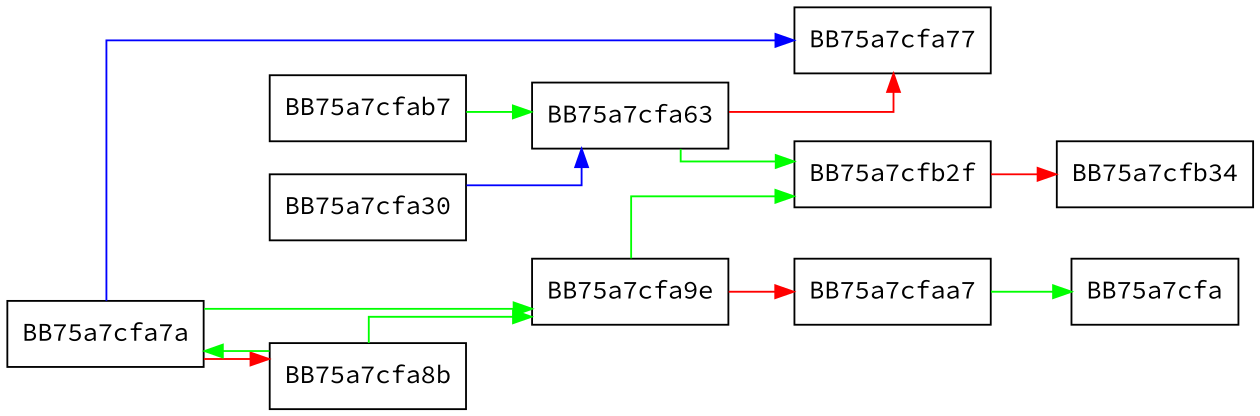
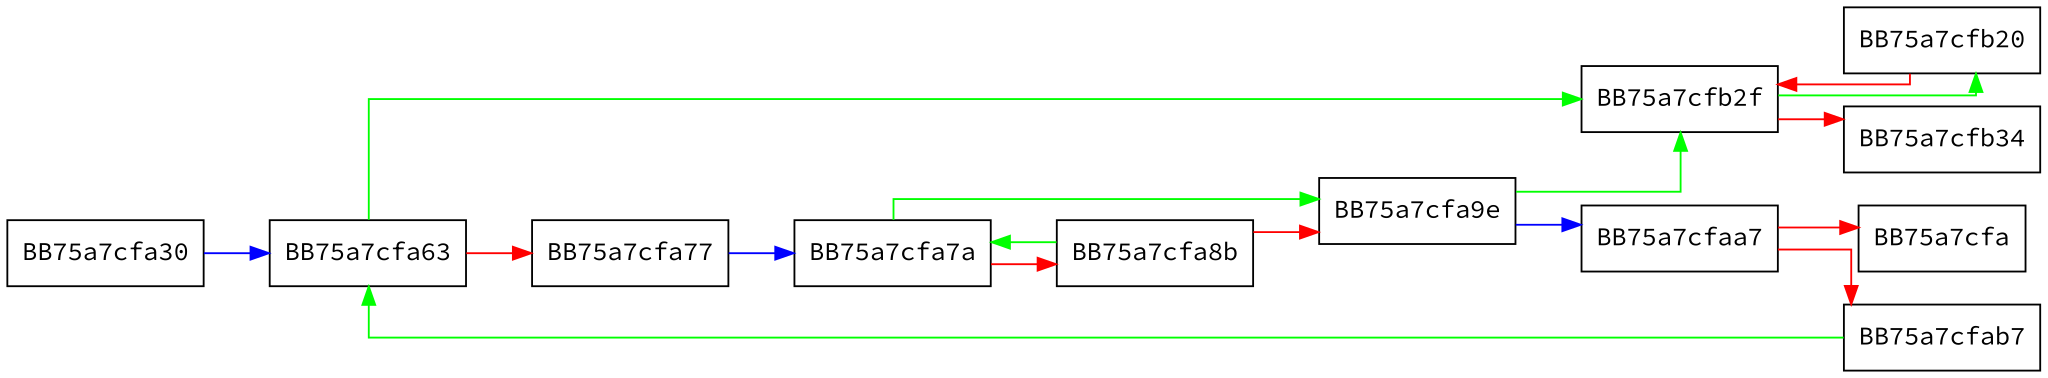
edge "BB75a7cfa7a" -> "BB75a7cfa77": reversed
node "BB75a7cfb20": added
edge "BB75a7cfaa7" -> "BB75a7cfab7": added
edge "BB75a7cfa9e" -> "BB75a7cfaa7": color red -> blue
edge "BB75a7cfaa7" -> "BB75a7cfa": color green -> red
edge "BB75a7cfa8b" -> "BB75a7cfa9e": color green -> red
